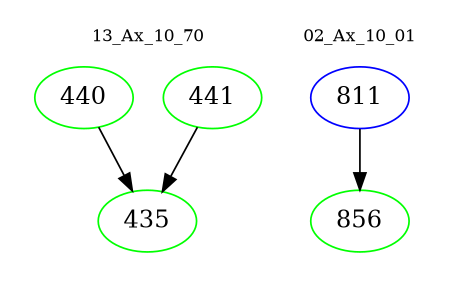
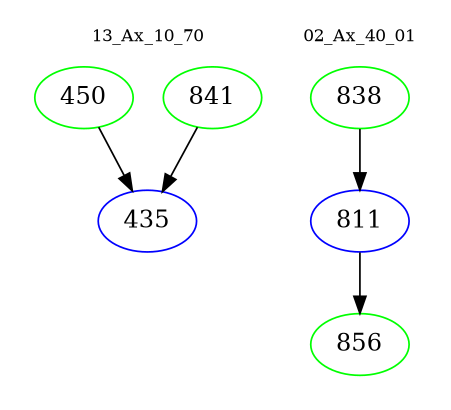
cluster "02_Ax_10_01": label "02_Ax_10_01" -> "02_Ax_40_01"
node "440": label "440" -> "450"
node "441": label "441" -> "841"
node "838": added
node "435": color green -> blue
